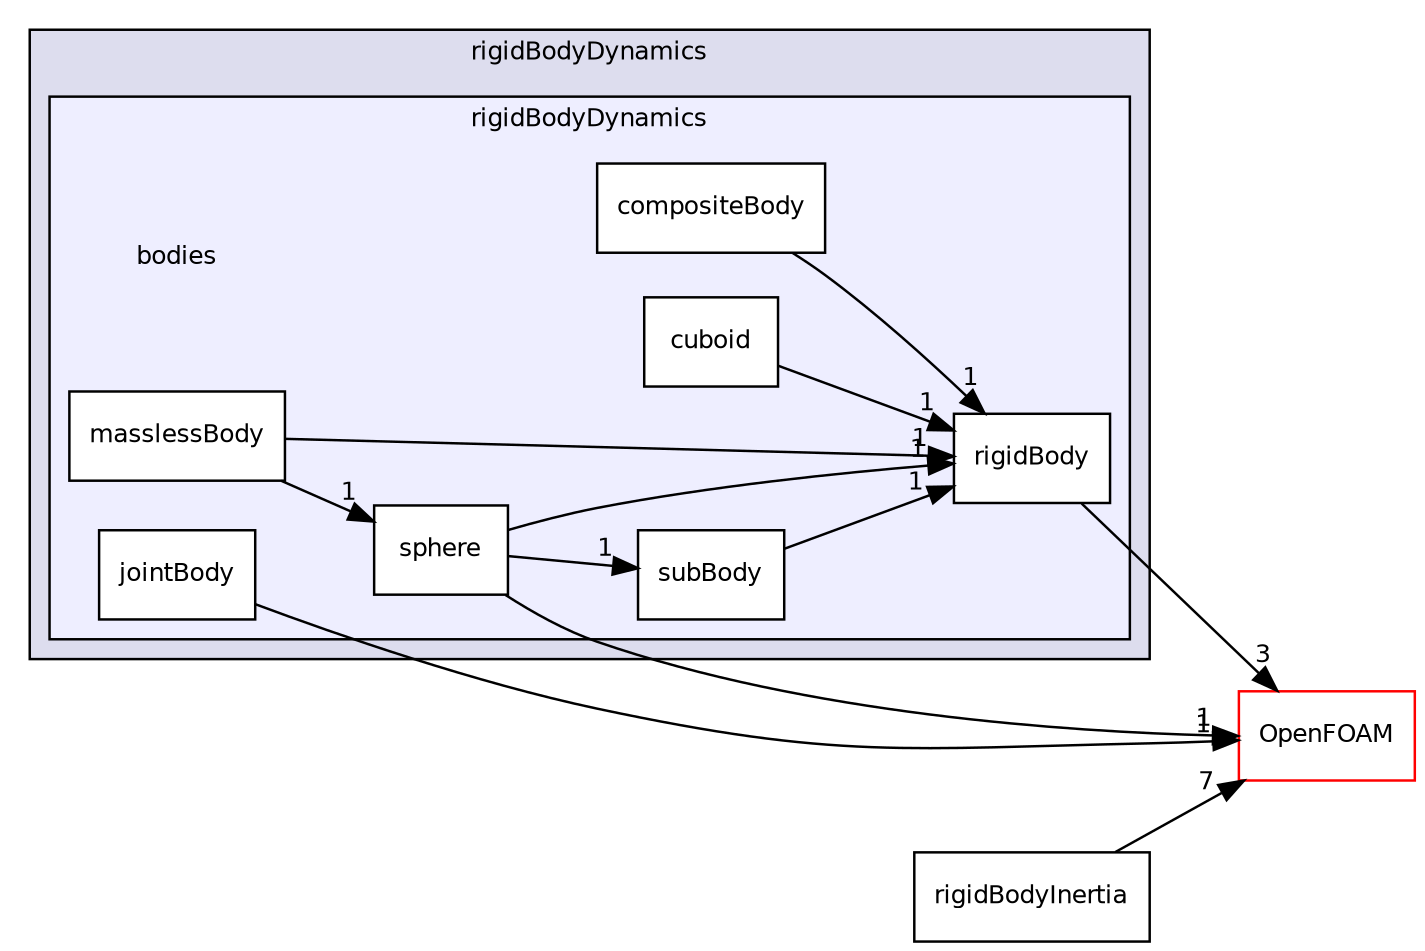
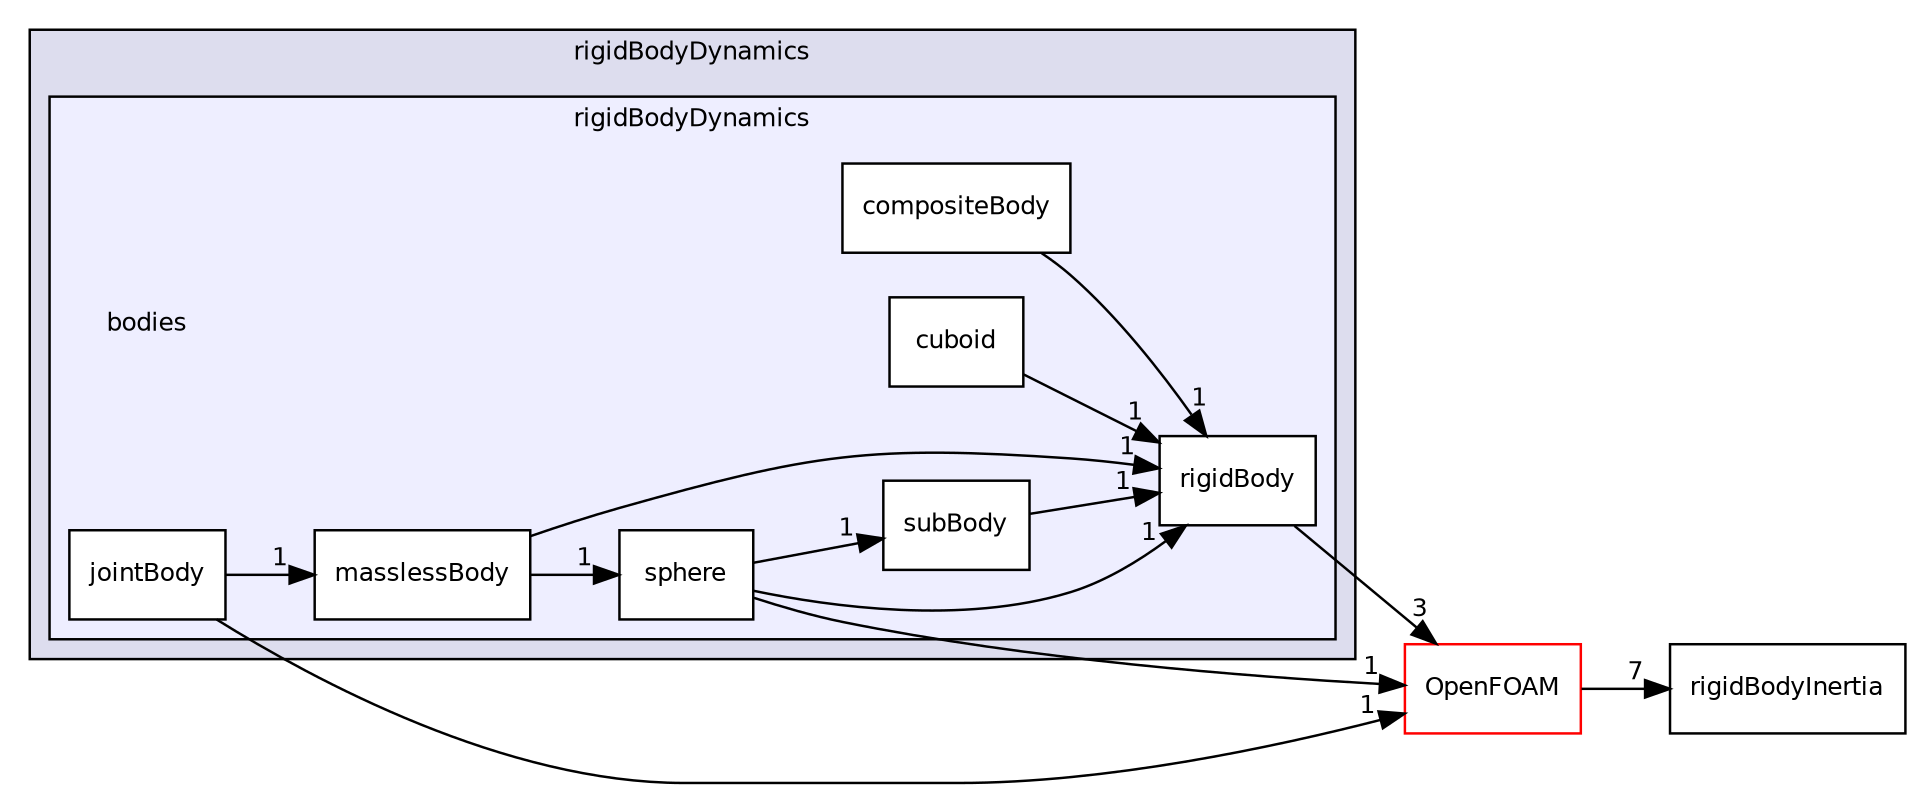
edge "jointBody" -> "masslessBody": added
edge "rigidBodyInertia" -> "OpenFOAM": reversed
